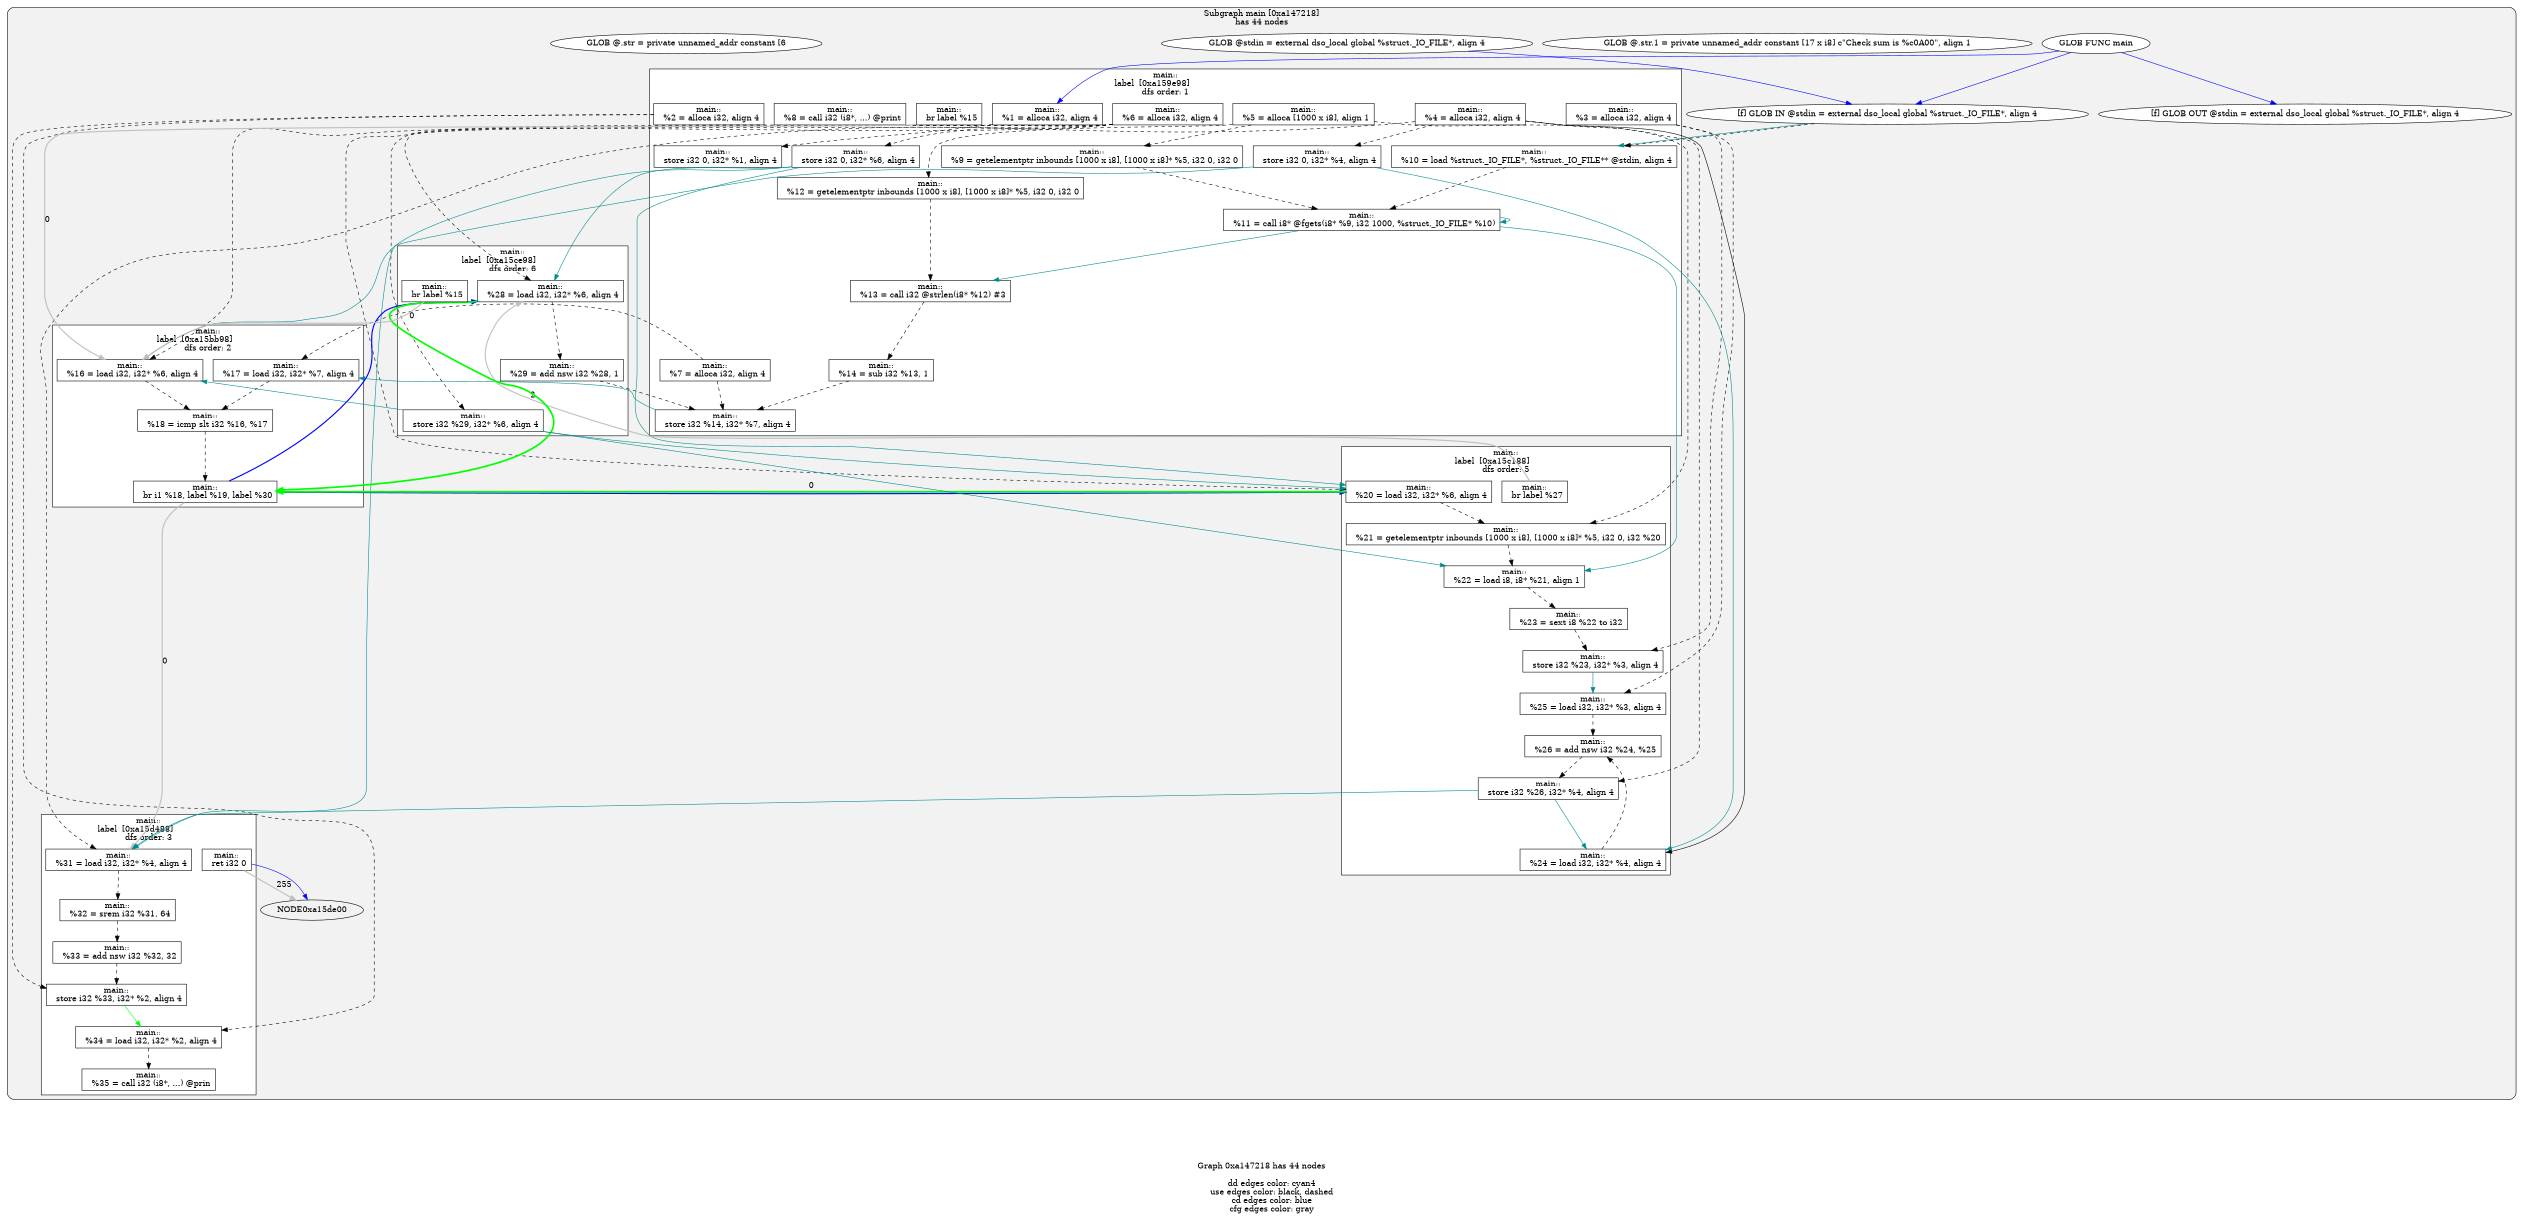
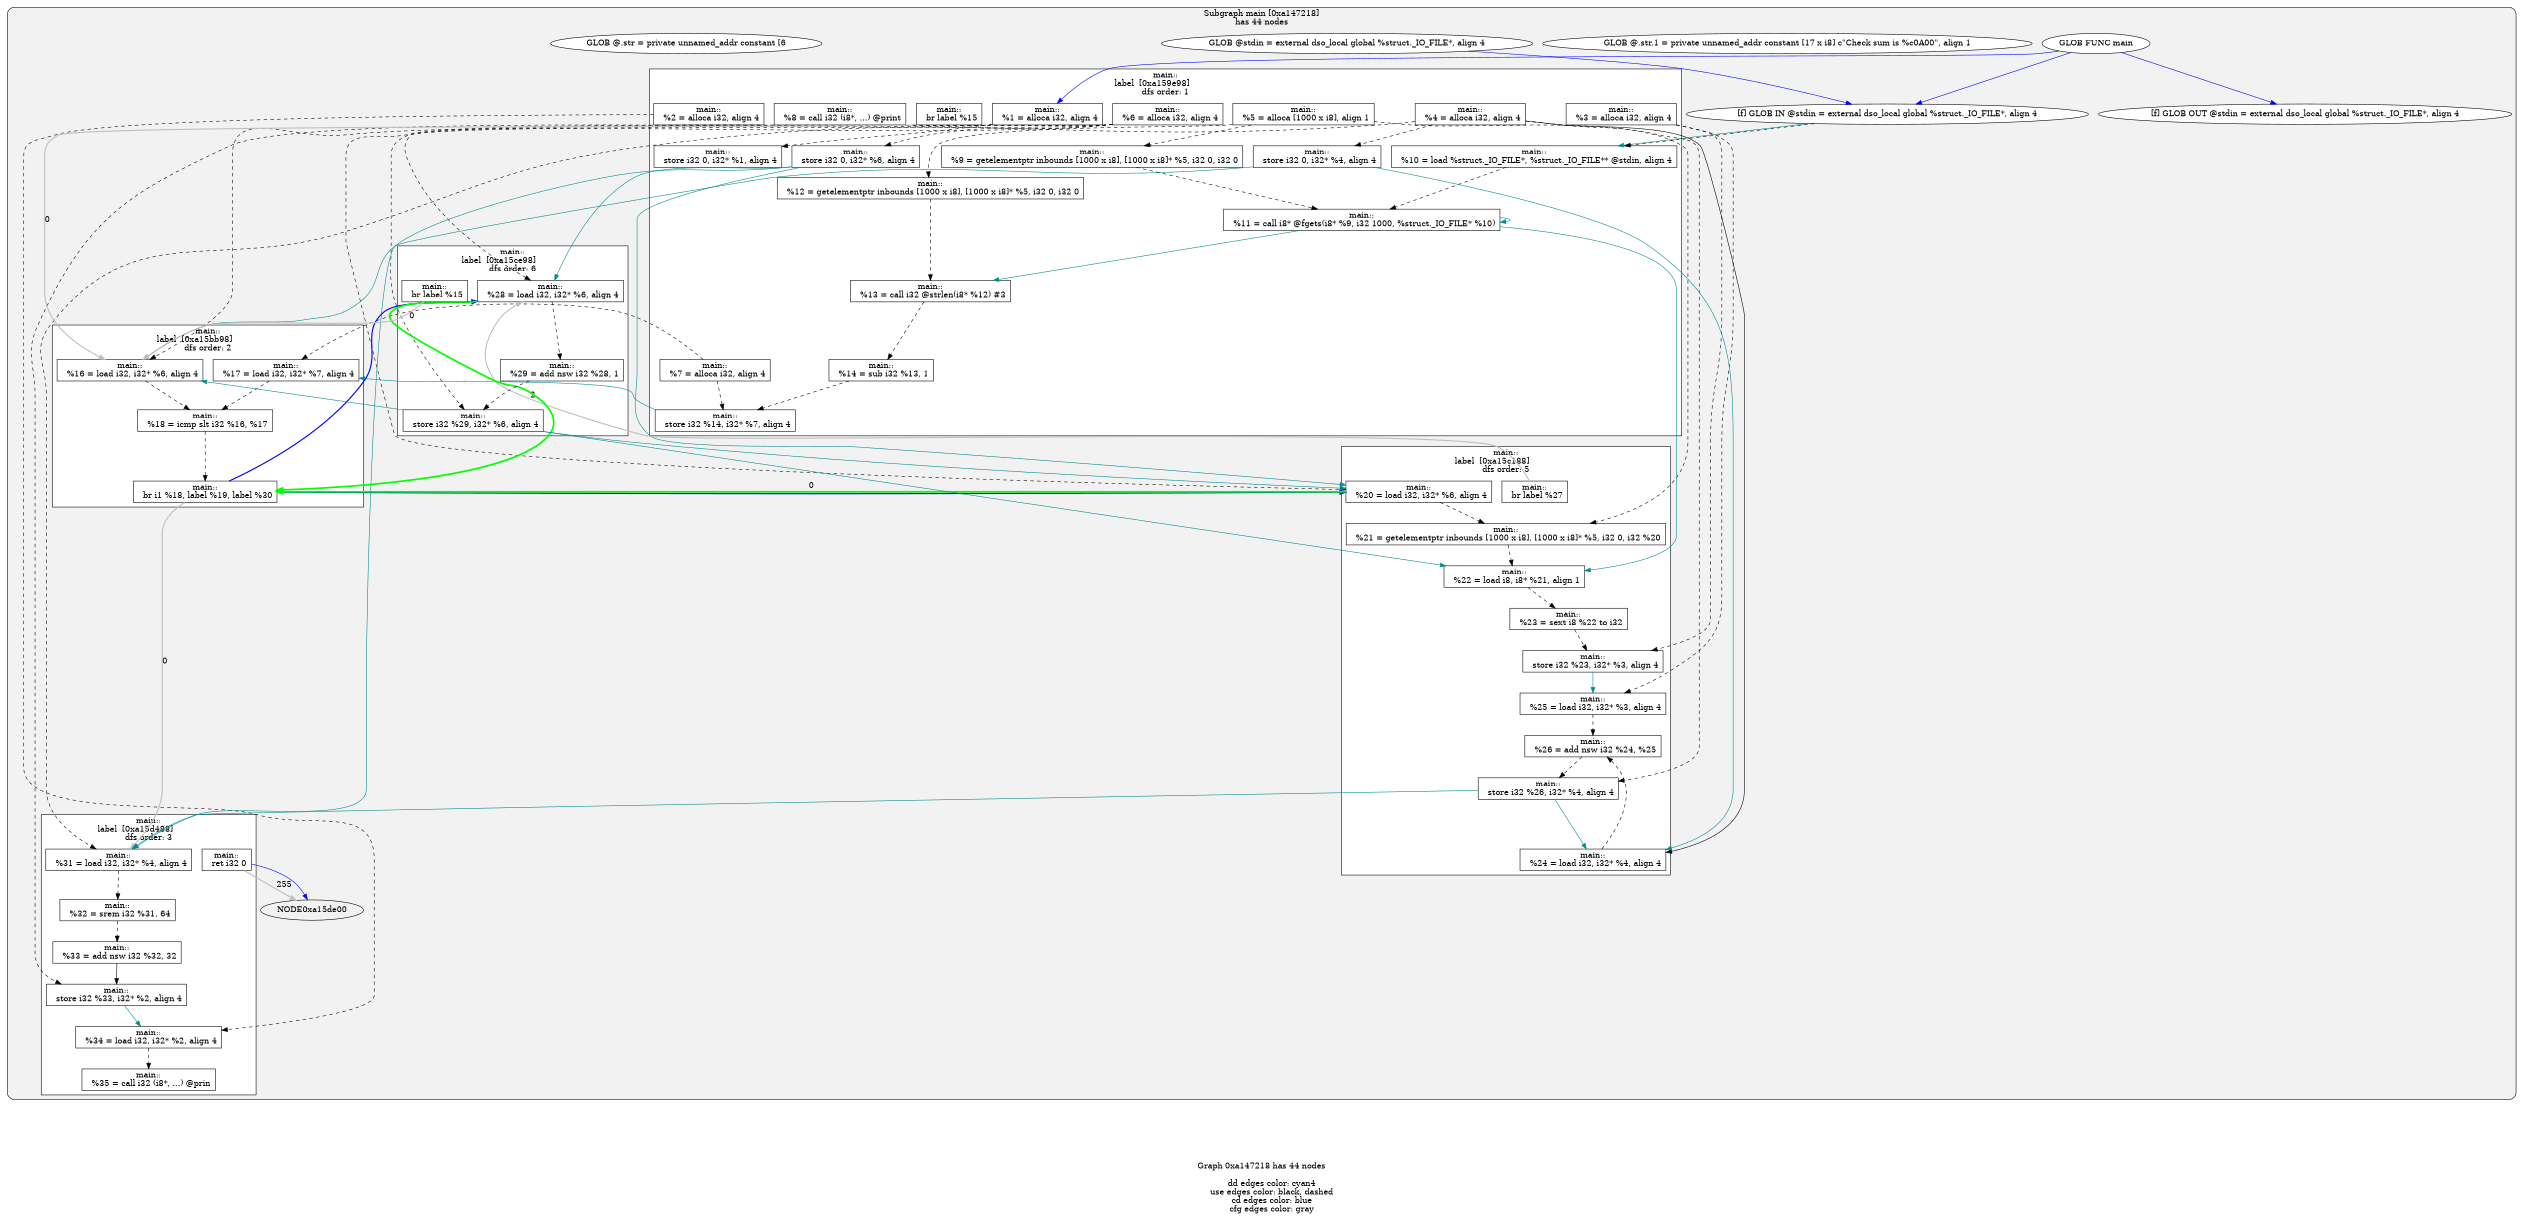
edge "main:: %2 = alloca i32, align 4" -> "main:: store i32 %33, i32* %2, align 4": now "main:: %1 = alloca i32, align 4" -> "main:: store i32 %33, i32* %2, align 4"
edge "main:: %29 = add nsw i32 %28, 1" -> "main:: store i32 %14, i32* %7, align 4": now "main:: %29 = add nsw i32 %28, 1" -> "main:: store i32 %29, i32* %6, align 4"
edge "main:: %33 = add nsw i32 %32, 32" -> "main:: store i32 %33, i32* %2, align 4": style dashed -> solid
edge "main:: store i32 %33, i32* %2, align 4" -> "main:: %34 = load i32, i32* %2, align 4": color green -> cyan4
